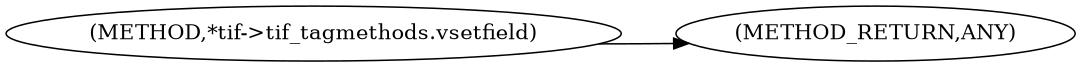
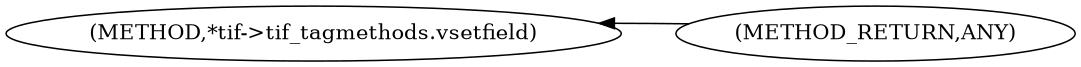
edge "(METHOD,*tif->tif_tagmethods.vsetfield)" -> "(METHOD_RETURN,ANY)": reversed
